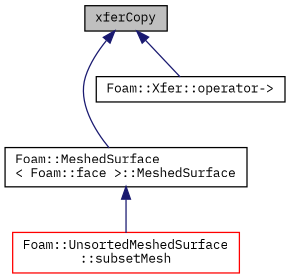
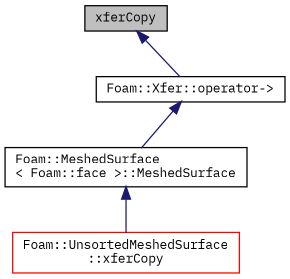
edge "Foam::MeshedSurface < Foam::face >::MeshedSurface" -> "xferCopy": now "Foam::MeshedSurface < Foam::face >::MeshedSurface" -> "Foam::Xfer::operator->"
node "Foam::UnsortedMeshedSurface ::subsetMesh": label "Foam::UnsortedMeshedSurface ::subsetMesh" -> "Foam::UnsortedMeshedSurface ::xferCopy"
